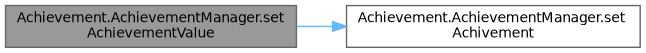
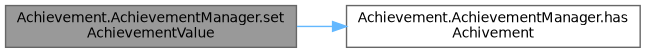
node "Achievement.AchievementManager.set Achivement": label "Achievement.AchievementManager.set Achivement" -> "Achievement.AchievementManager.has Achivement"
